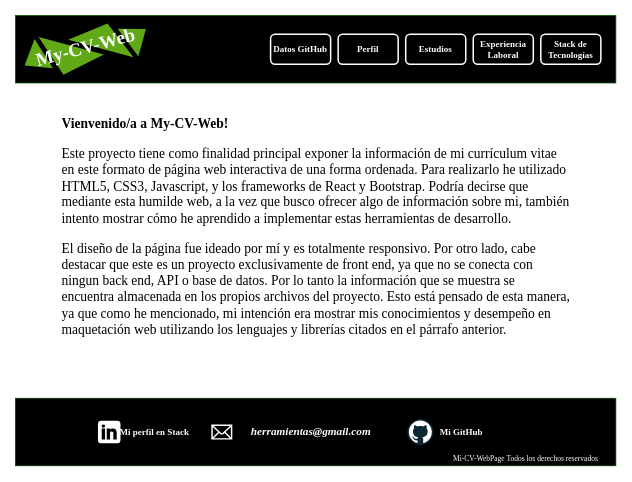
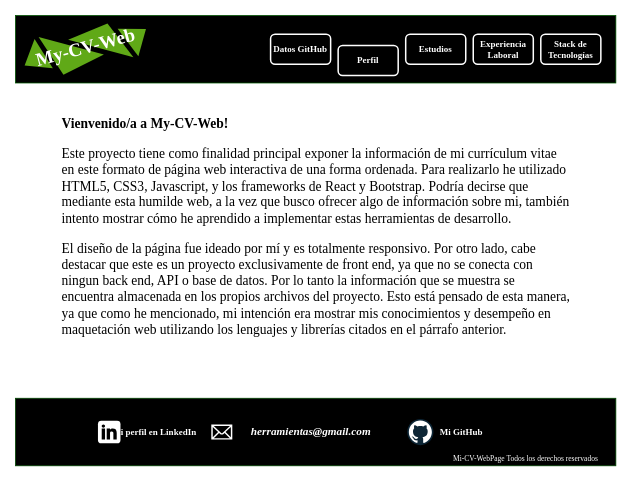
node "Perfil": moved (368, 49) -> (368, 60)
node "Mi perfil en Stack": label "Mi perfil en Stack" -> "Mi perfil en LinkedIn"
